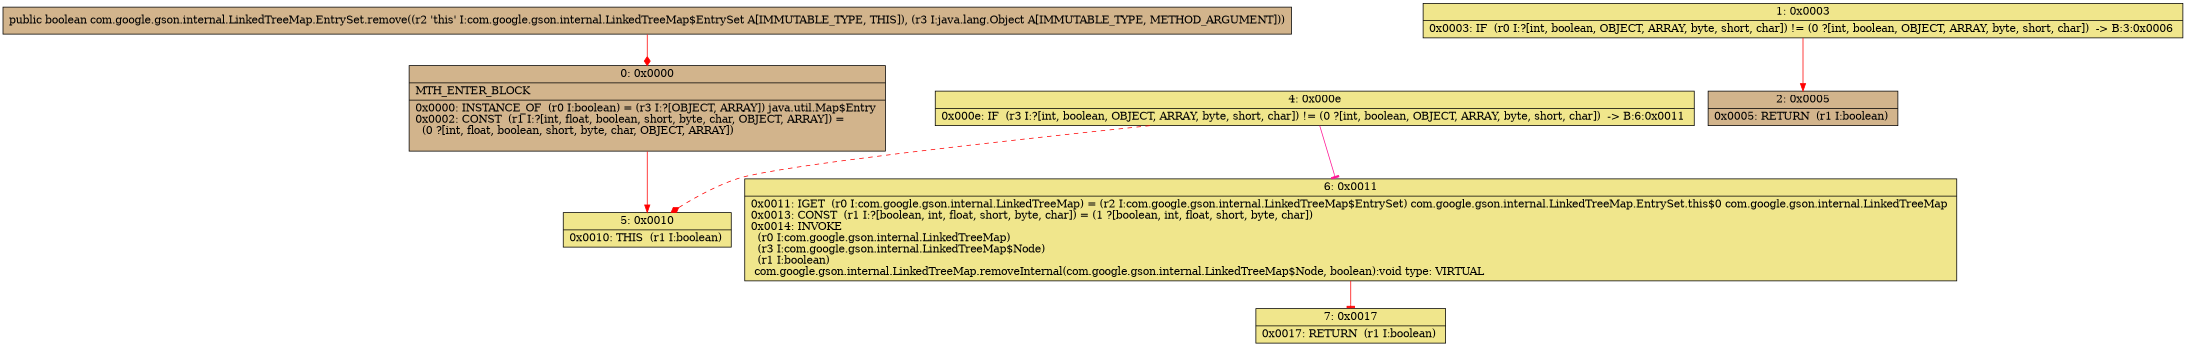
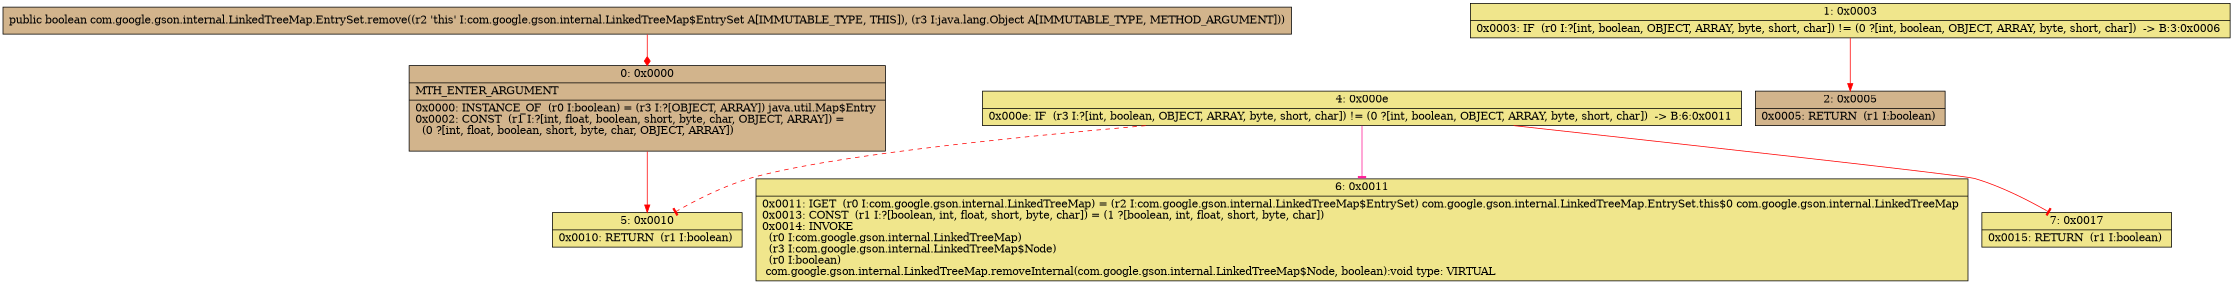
node "0: 0x0000": text "MTH_ENTER_BLOCK" -> "MTH_ENTER_ARGUMENT"
edge "4: 0x000e" -> "5: 0x0010": arrowhead diamond -> tee
node "5: 0x0010": text "0x0010: THIS  (r1 I:boolean)" -> "0x0010: RETURN  (r1 I:boolean)"
node "6: 0x0011": text "(r1 I:boolean)" -> "(r0 I:boolean)"
edge "6: 0x0011" -> "7: 0x0017": now "4: 0x000e" -> "7: 0x0017"
node "7: 0x0017": text "0x0017: RETURN  (r1 I:boolean)" -> "0x0015: RETURN  (r1 I:boolean)"
